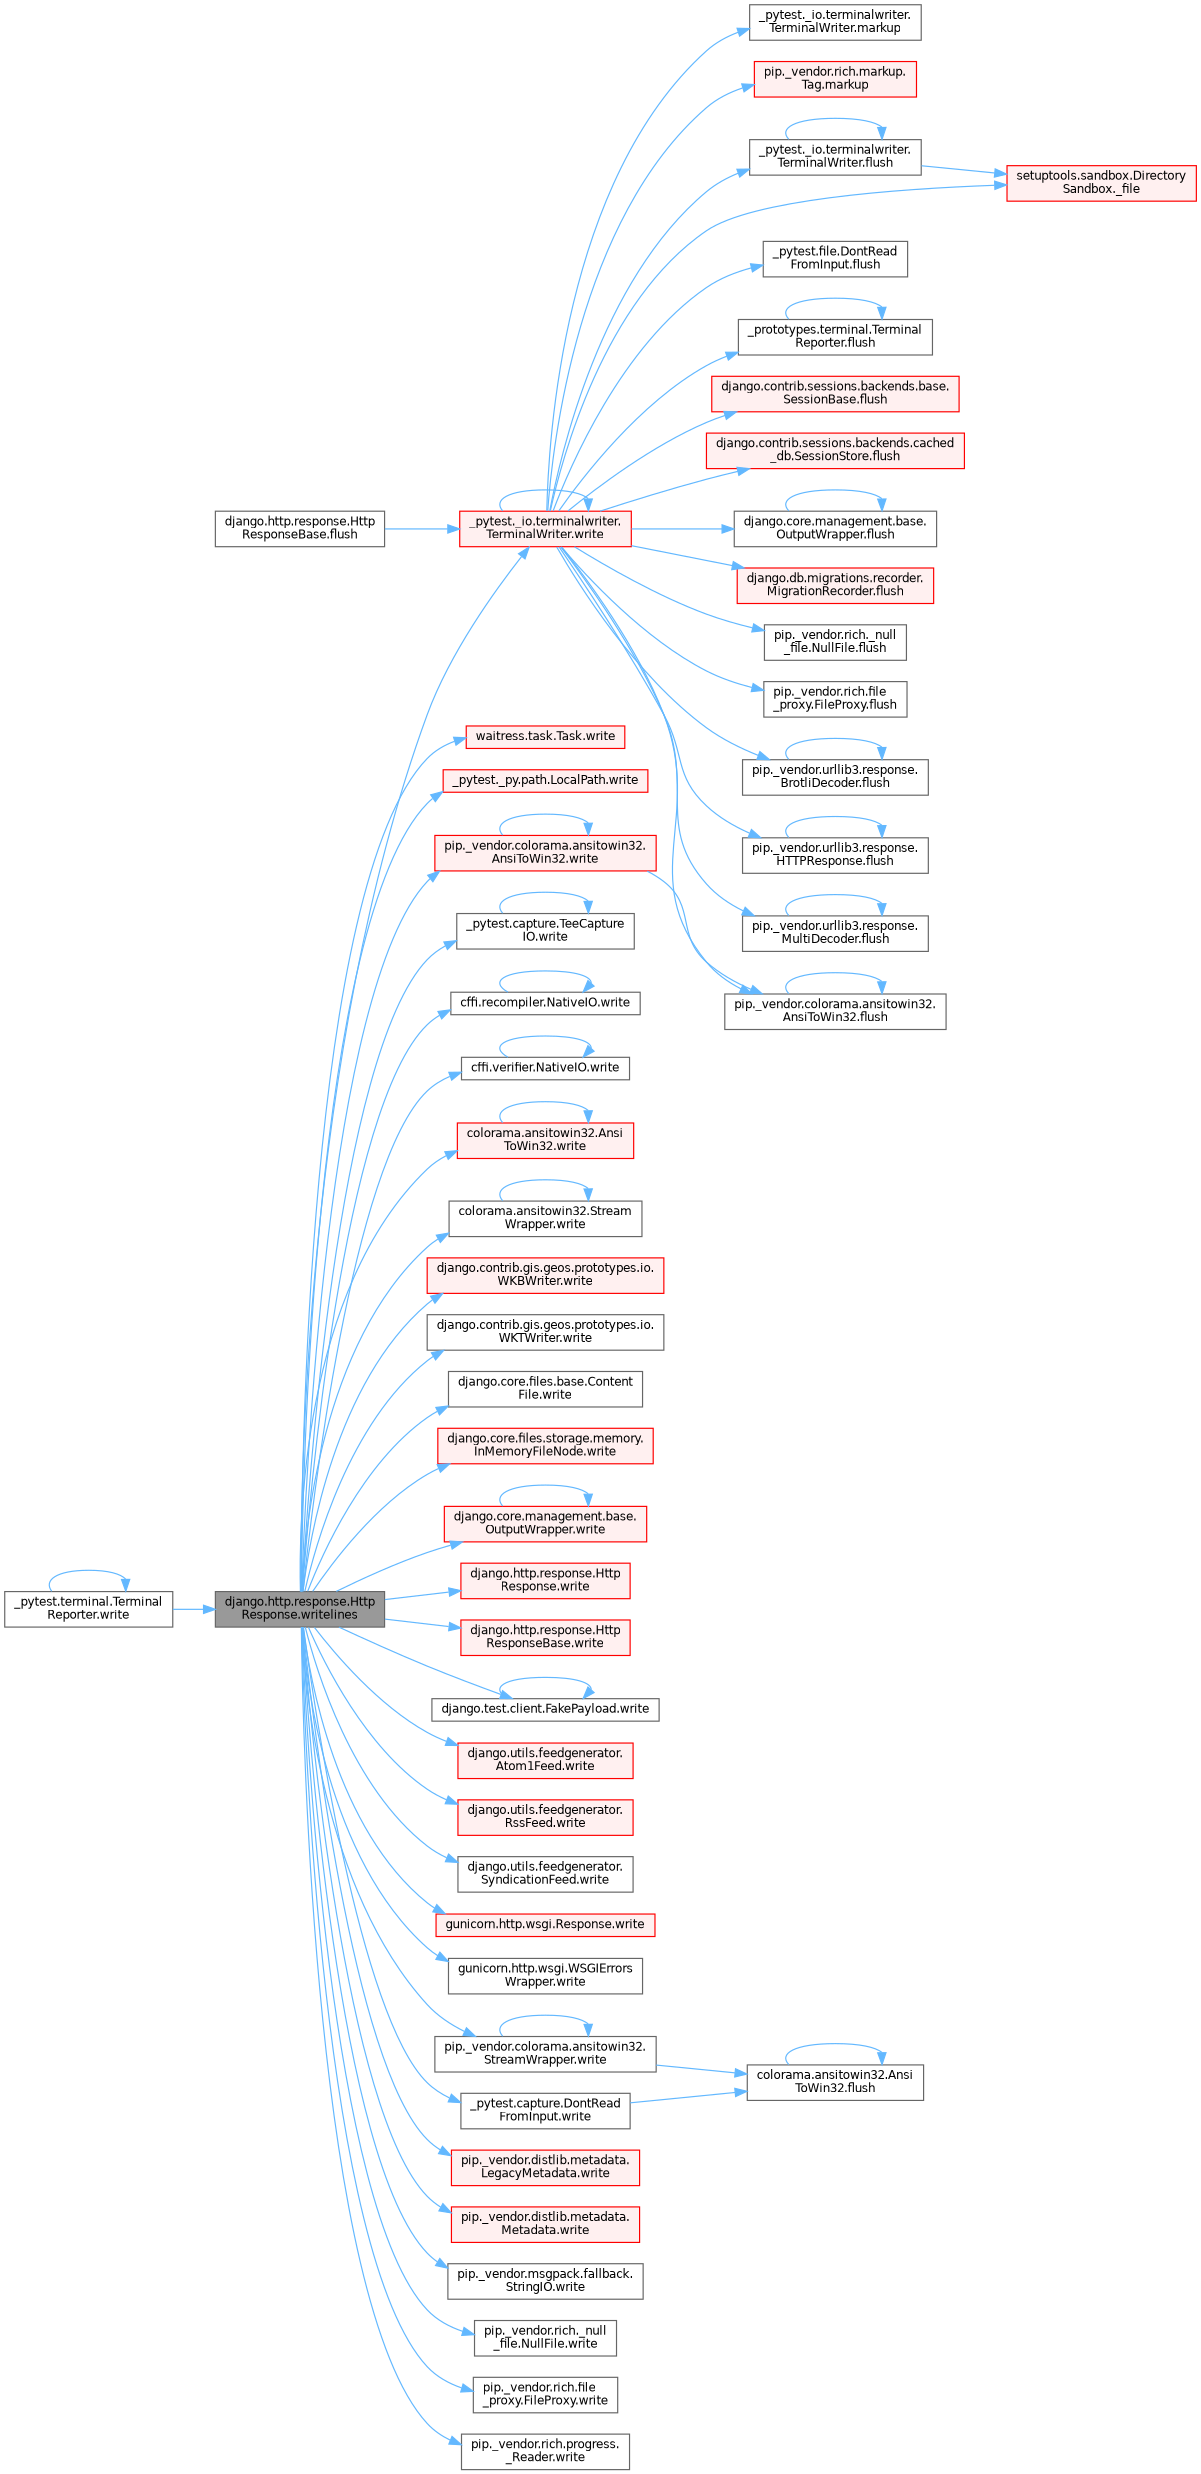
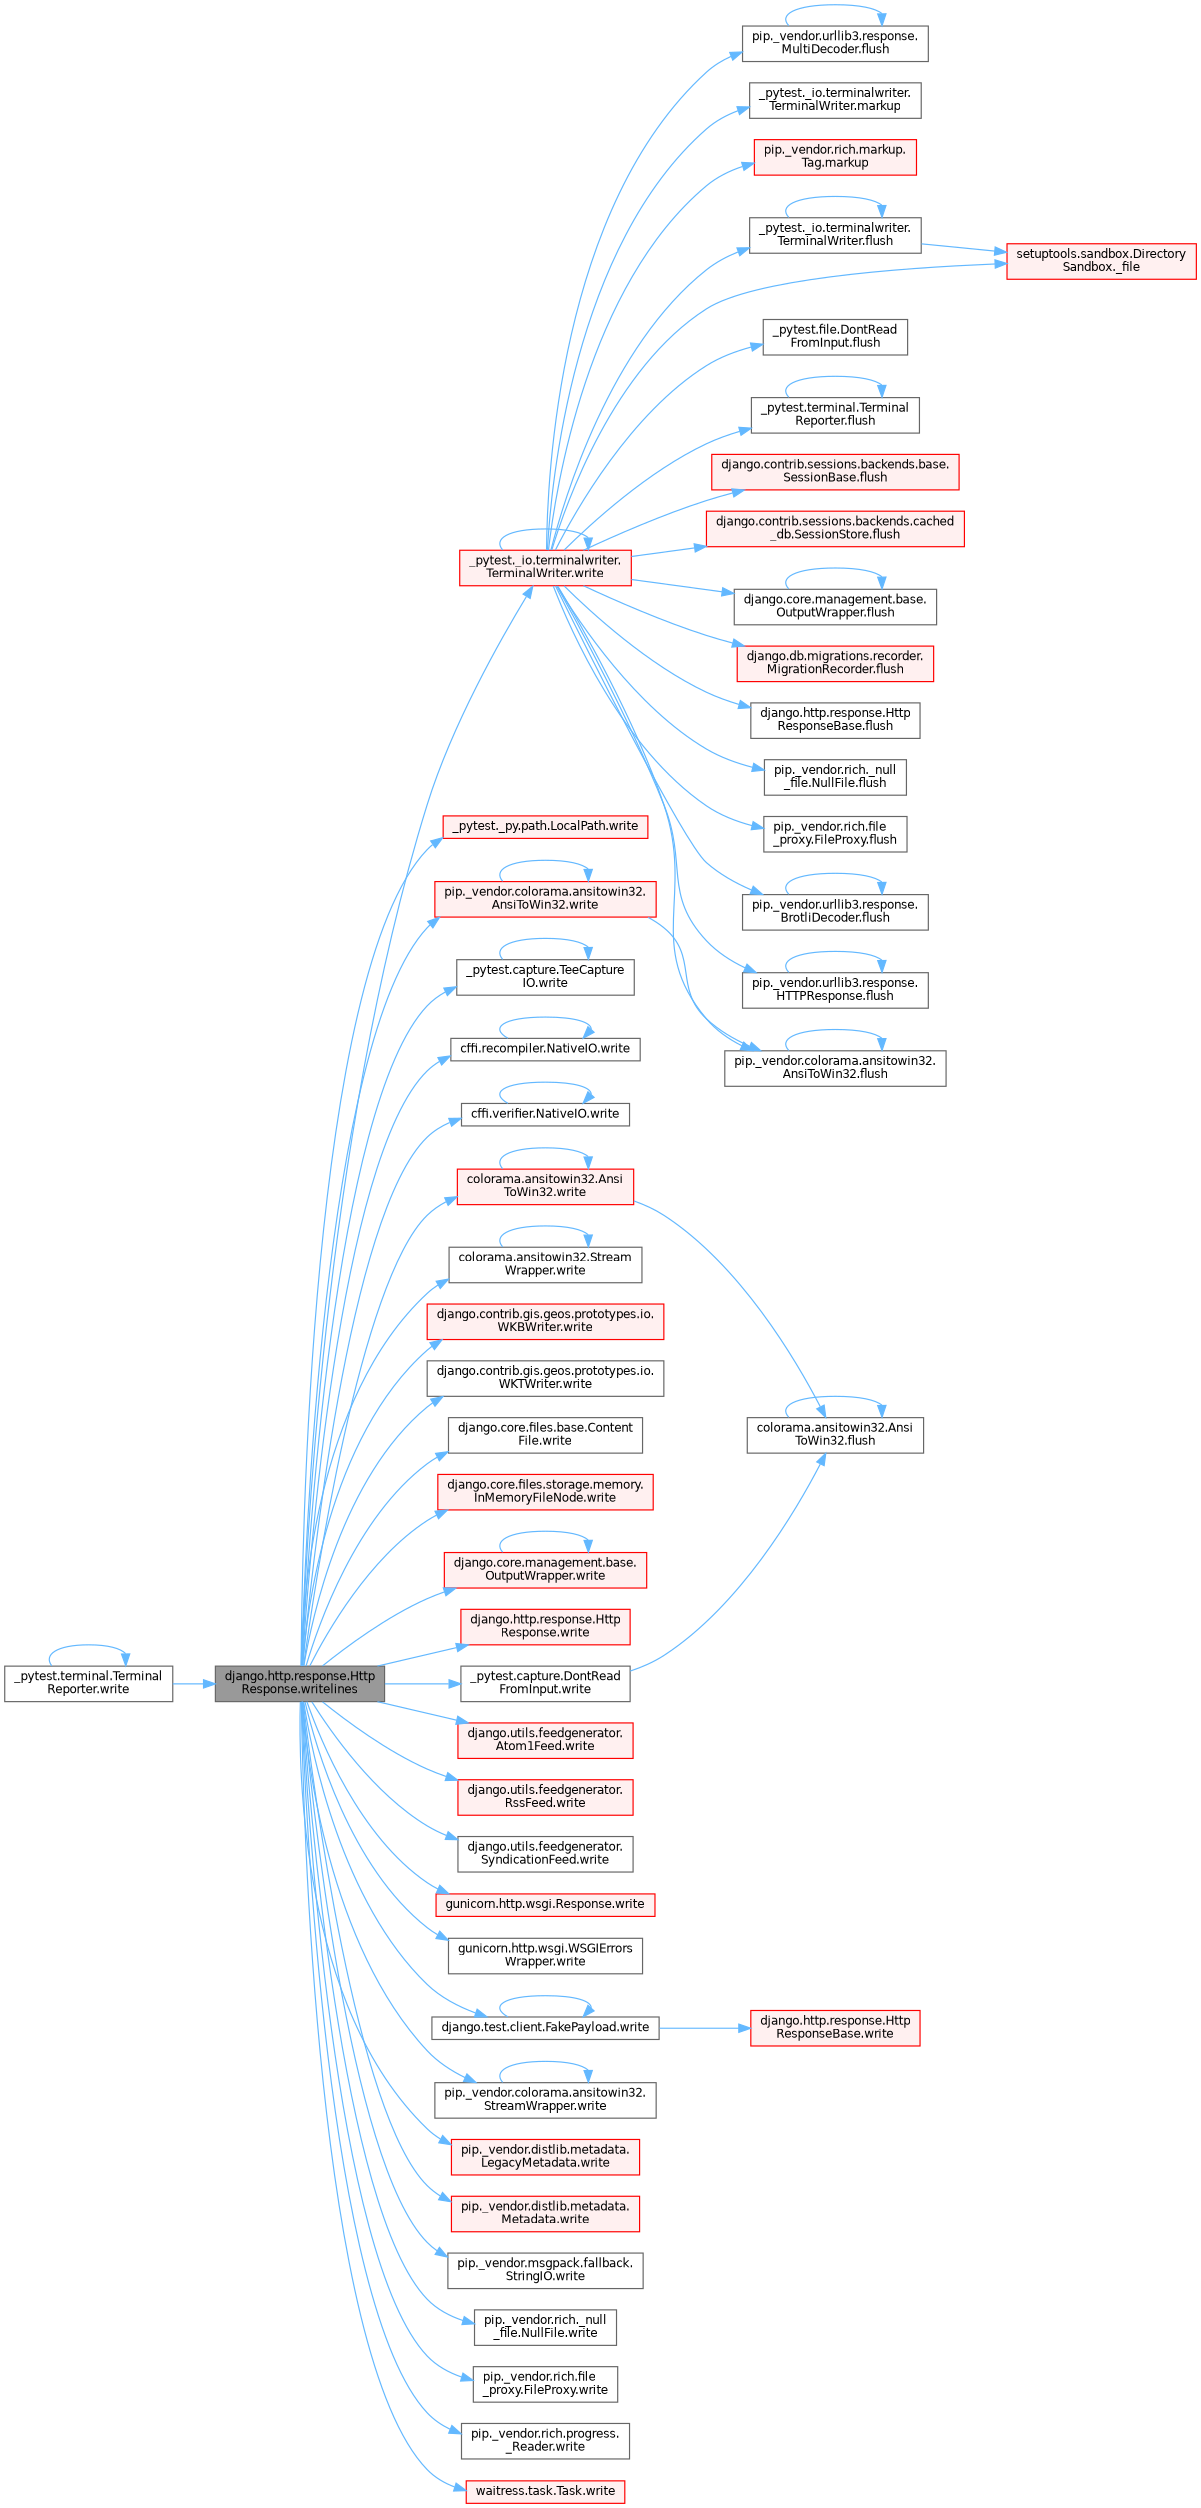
node "_prototypes.terminal.Terminal Reporter.flush": label "_prototypes.terminal.Terminal Reporter.flush" -> "_pytest.terminal.Terminal Reporter.flush"
edge "django.http.response.Http ResponseBase.flush" -> "_pytest._io.terminalwriter. TerminalWriter.write": reversed
edge "django.http.response.Http Response.writelines" -> "django.http.response.Http ResponseBase.write": now "django.test.client.FakePayload.write" -> "django.http.response.Http ResponseBase.write"
edge "pip._vendor.colorama.ansitowin32. StreamWrapper.write" -> "colorama.ansitowin32.Ansi ToWin32.flush": now "colorama.ansitowin32.Ansi ToWin32.write" -> "colorama.ansitowin32.Ansi ToWin32.flush"
